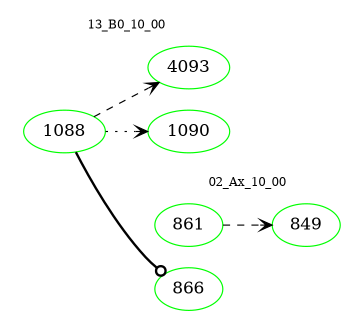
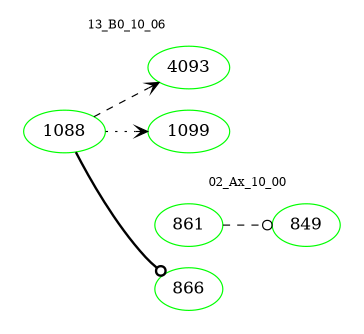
cluster "13_B0_10_00": label "13_B0_10_00" -> "13_B0_10_06"
node "1090": label "1090" -> "1099"
edge "861" -> "849": arrowhead vee -> odot
